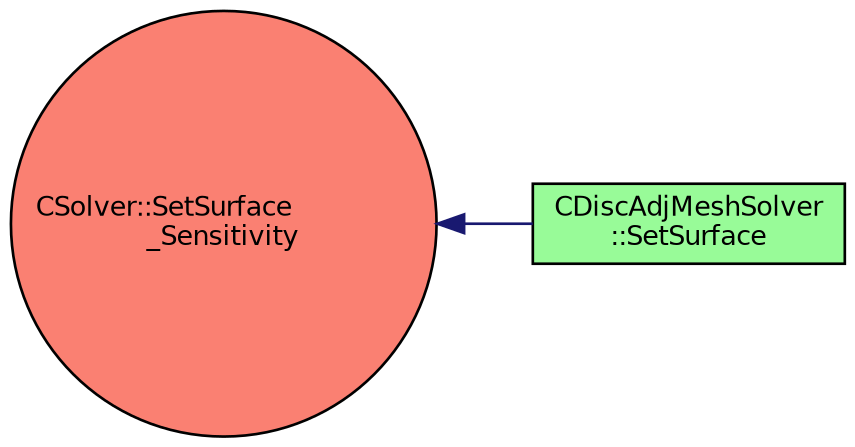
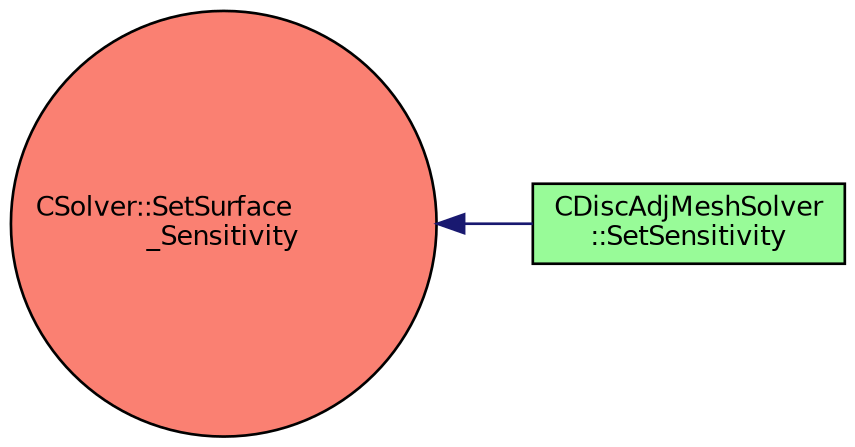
node "CDiscAdjMeshSolver ::SetSurface": label "CDiscAdjMeshSolver ::SetSurface" -> "CDiscAdjMeshSolver ::SetSensitivity"
